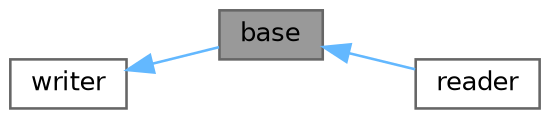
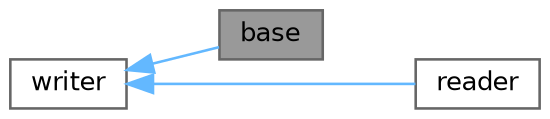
edge "reader" -> "base": now "reader" -> "writer"
